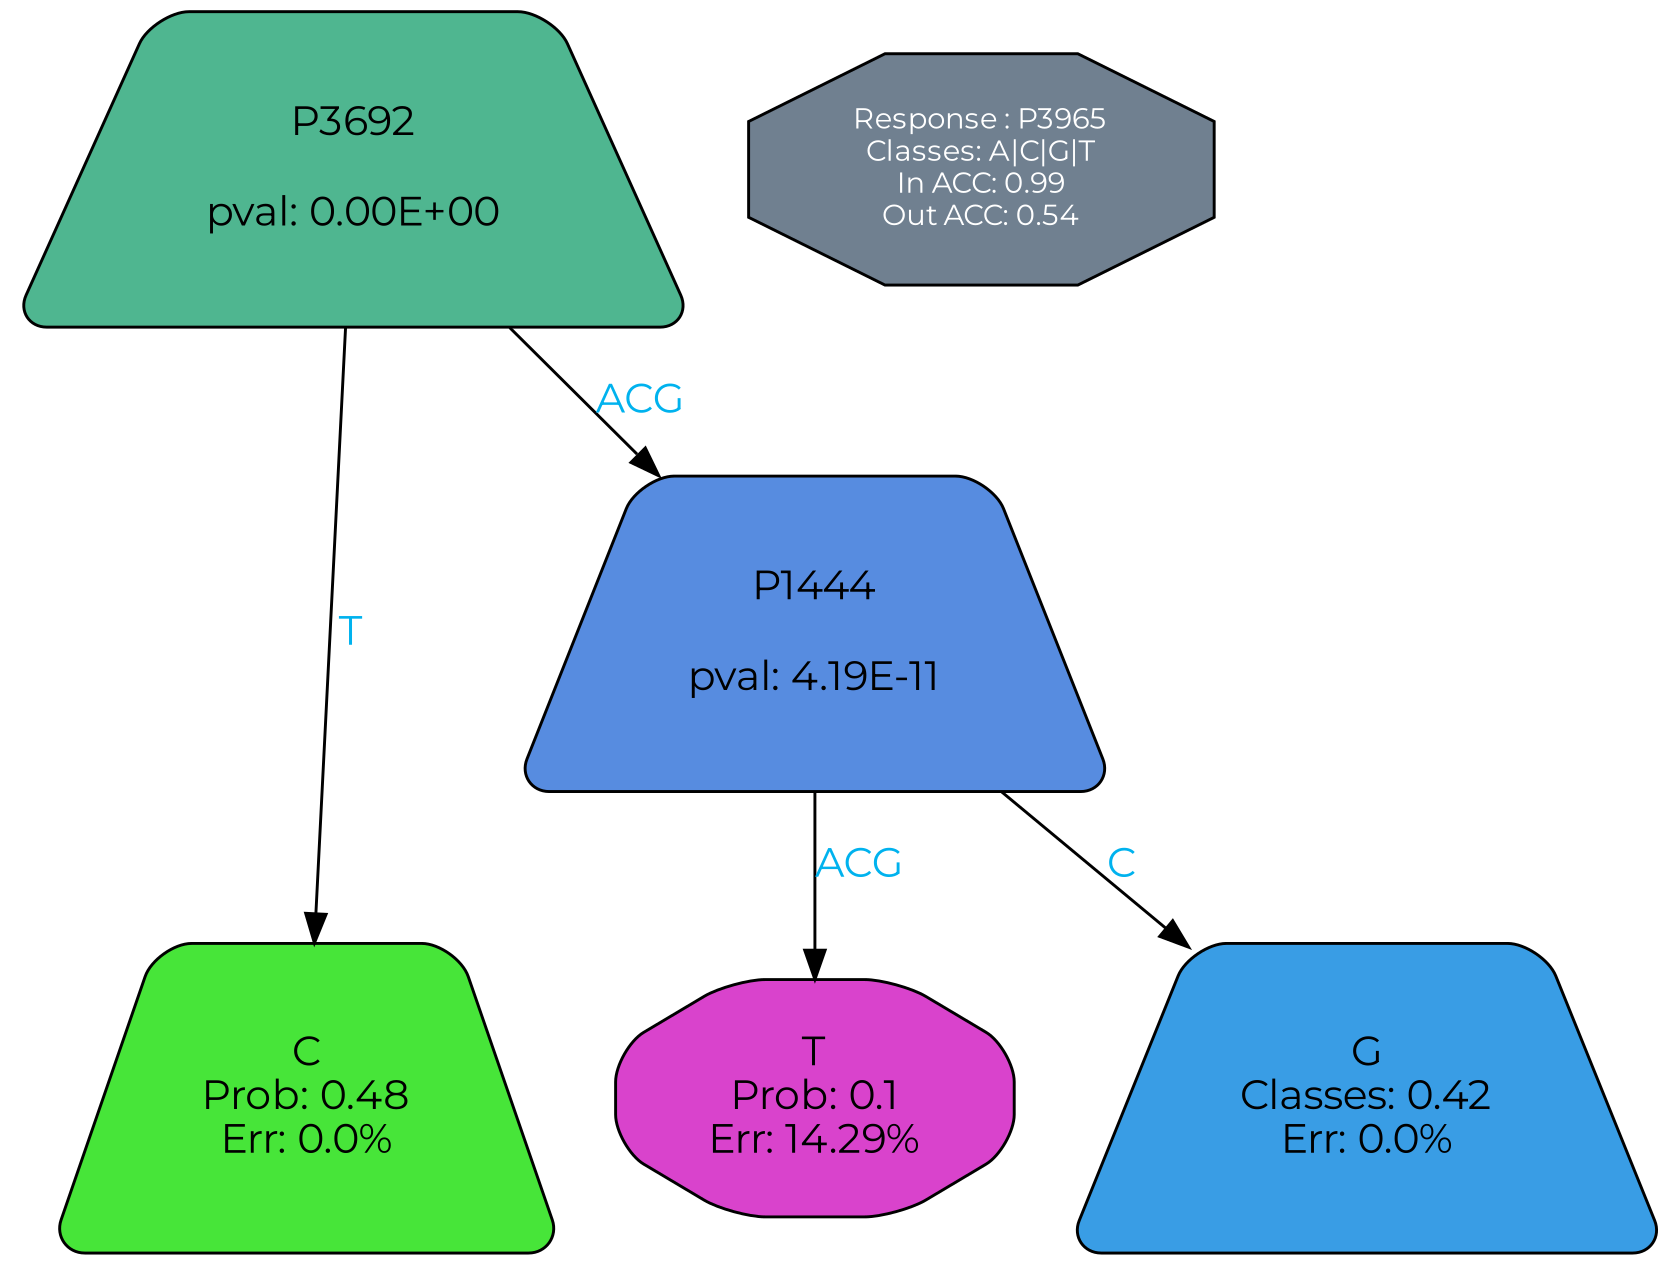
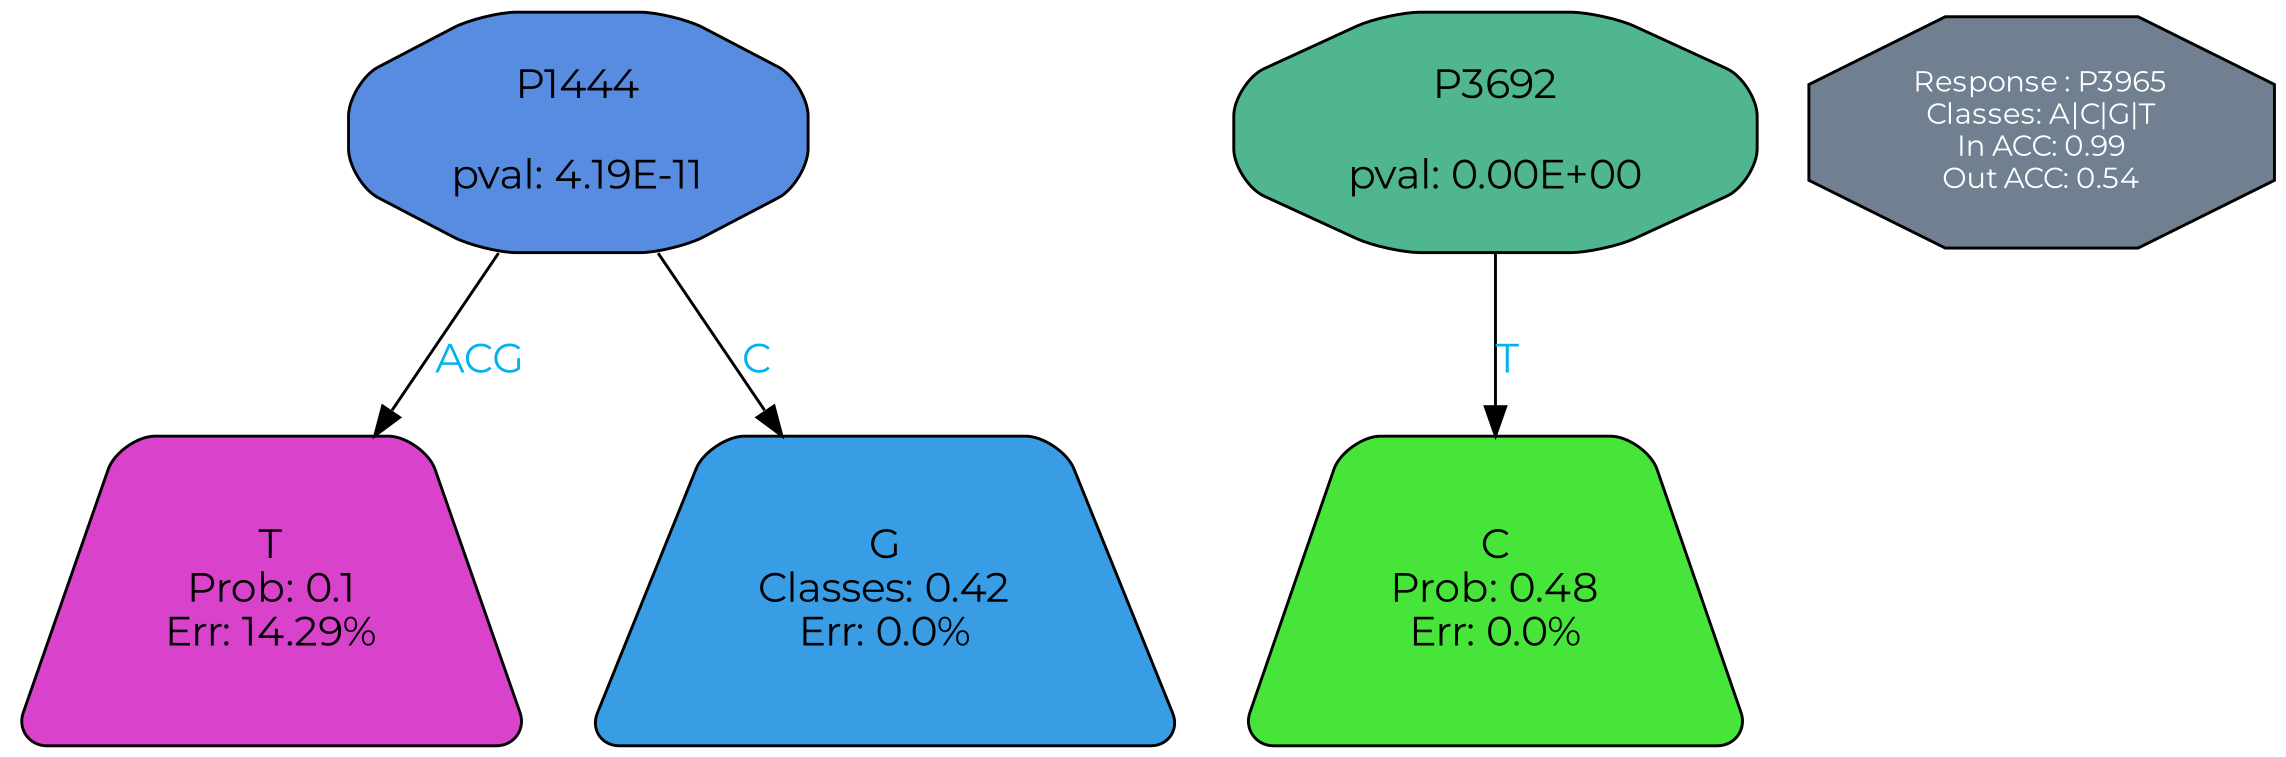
node "P3692 pval: 0.00E+00": shape trapezium -> octagon
edge "P3692 pval: 0.00E+00" -> "P1444 pval: 4.19E-11": removed, label "ACG"
node "P1444 pval: 4.19E-11": shape trapezium -> octagon
node "T Prob: 0.1 Err: 14.29%": shape octagon -> trapezium
